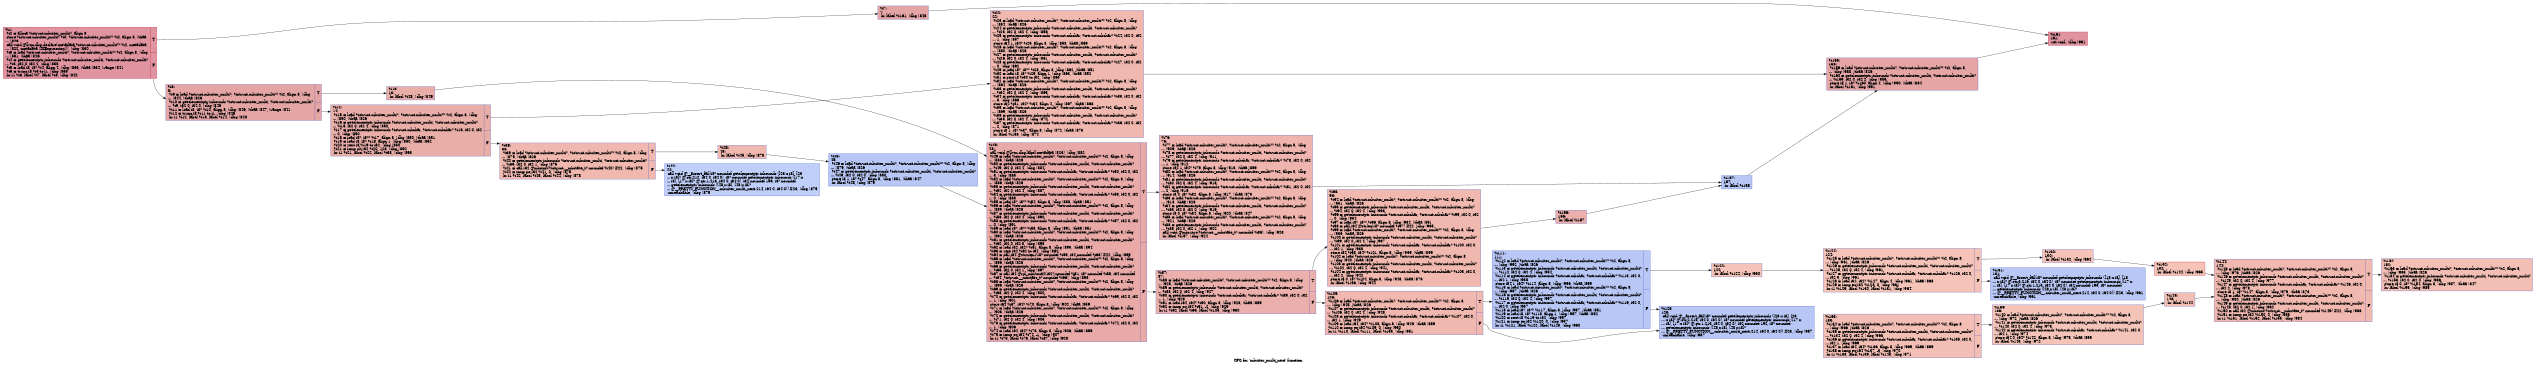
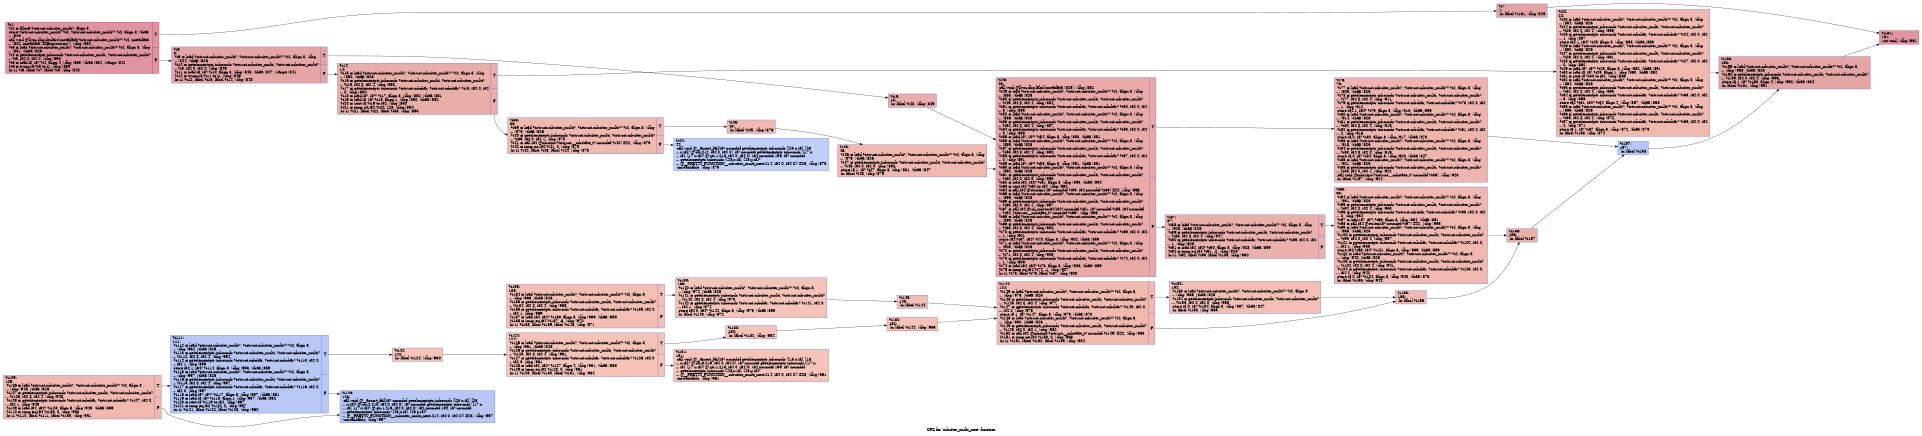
node "%45:": fillcolor #5f7fe870 -> #dc5d4a70
node "%131:": fillcolor #5f7fe870 -> #e8765c70
node "%155:": added
edge "%87:" -> "%105:": removed
